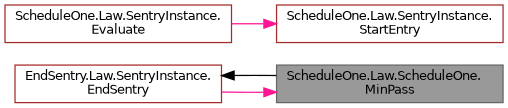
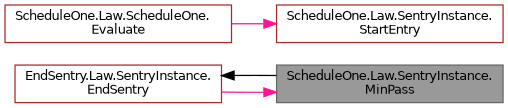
node "ScheduleOne.Law.SentryInstance. Evaluate": label "ScheduleOne.Law.SentryInstance. Evaluate" -> "ScheduleOne.Law.ScheduleOne. Evaluate"
node "ScheduleOne.Law.ScheduleOne. MinPass": label "ScheduleOne.Law.ScheduleOne. MinPass" -> "ScheduleOne.Law.SentryInstance. MinPass"
